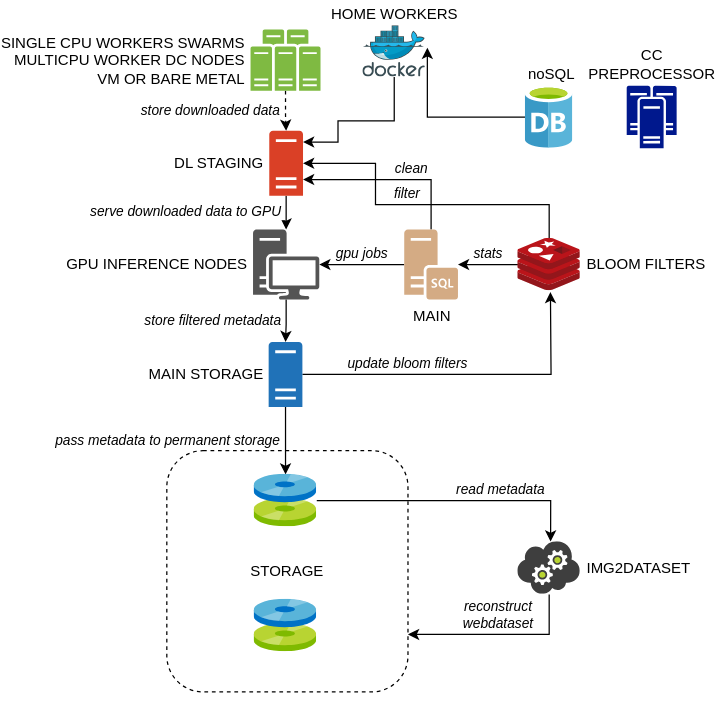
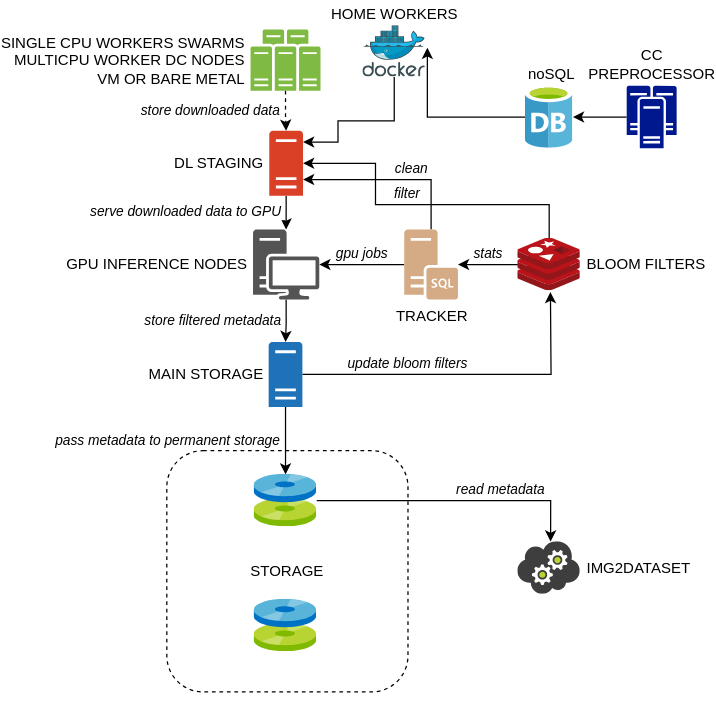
edge "CC PREPROCESSOR" -> "noSQL": added
node "MAIN": label "MAIN" -> "TRACKER"
edge "IMG2DATASET" -> "STORAGE": removed, label "reconstruct webdataset"
